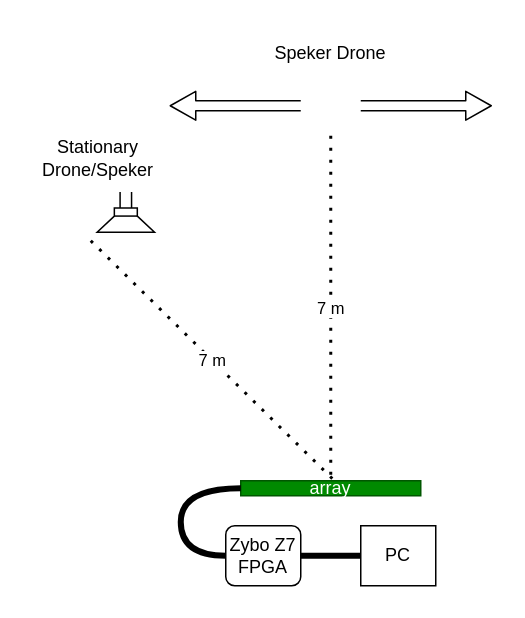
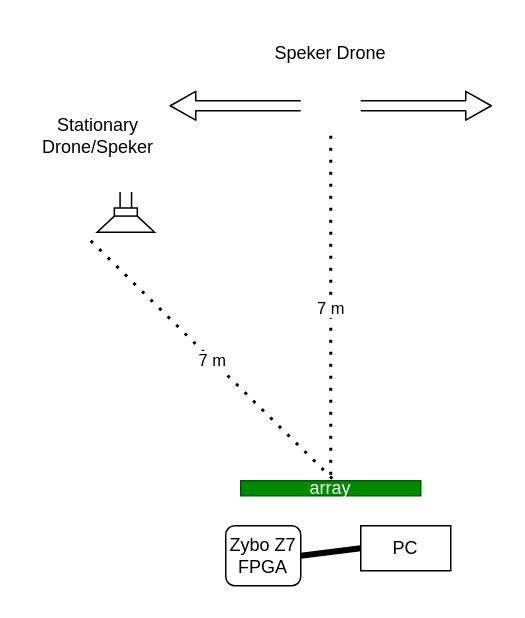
node "Stationary Drone/Speker": moved (98, 158) -> (98, 136)
edge "array" -- "Zybo Z7 FPGA": removed
node "PC": size 75x60 -> 90x45
